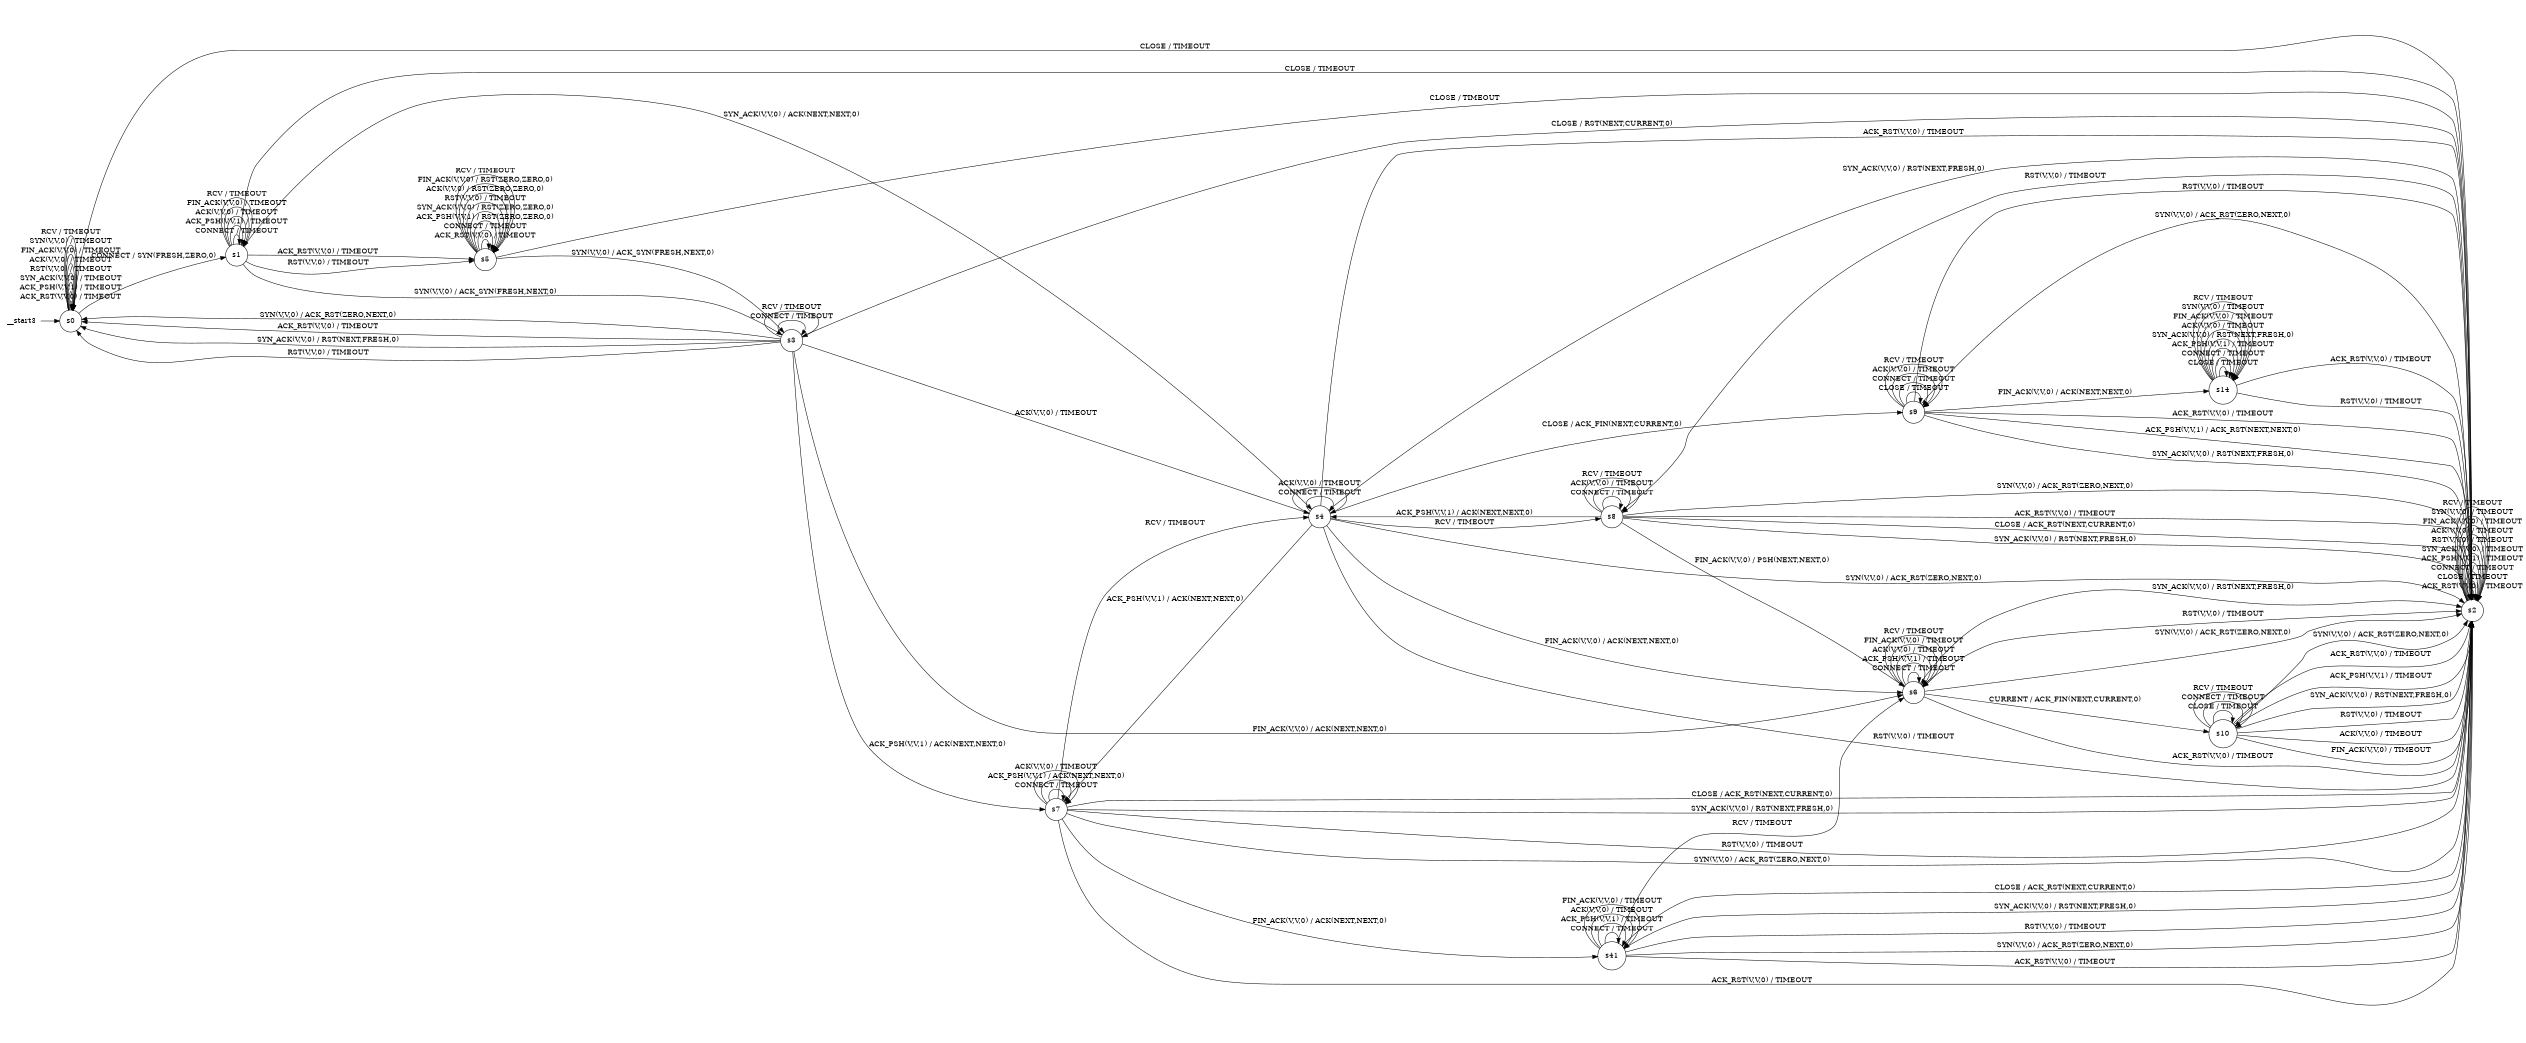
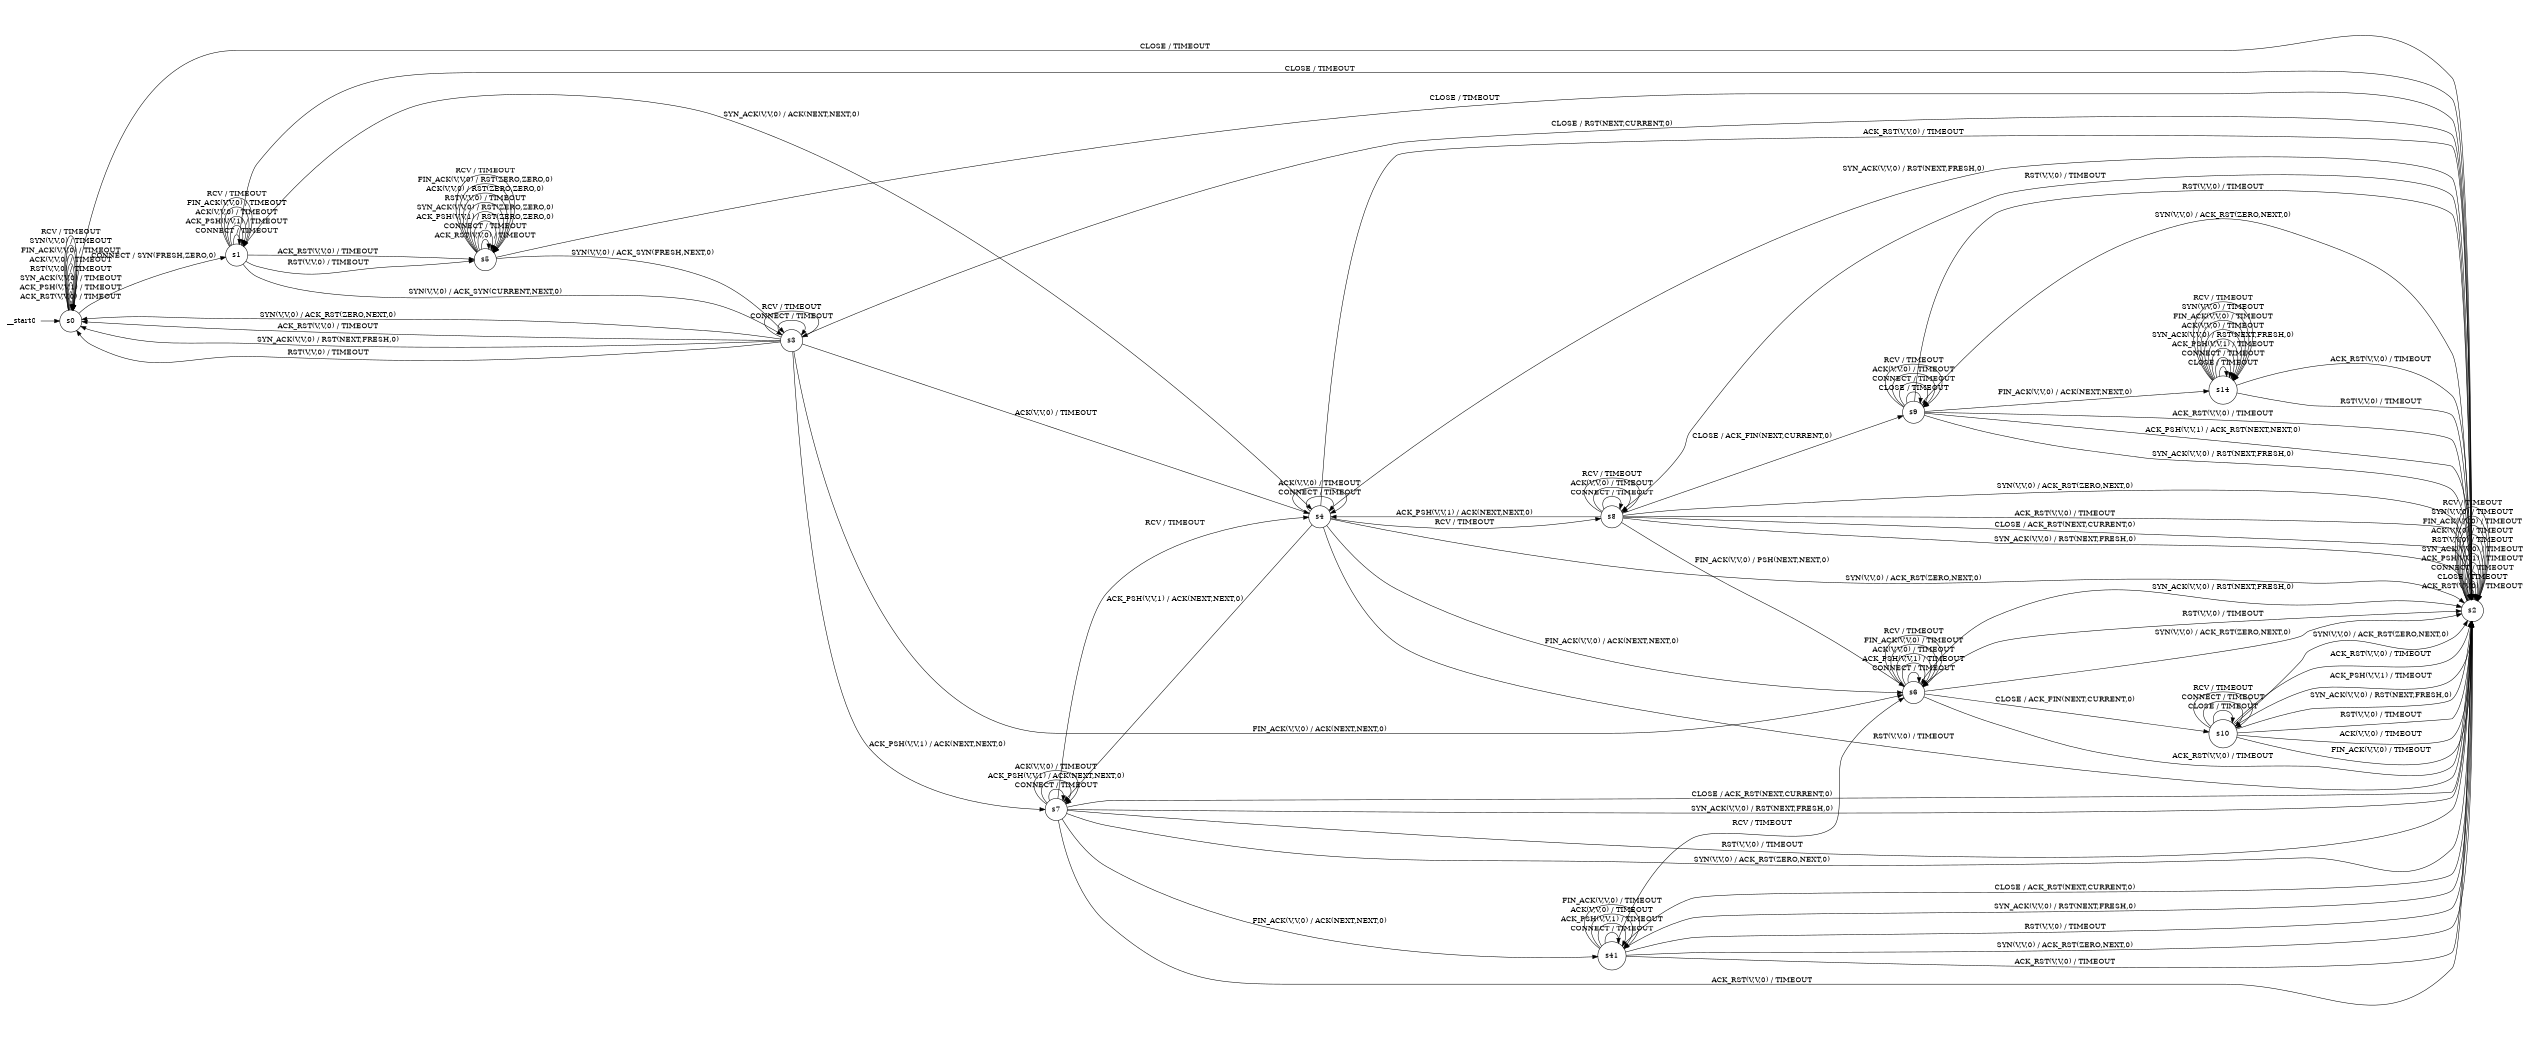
edge "s1" -> "s3": label "SYN(V,V,0) / ACK_SYN(FRESH,NEXT,0)" -> "SYN(V,V,0) / ACK_SYN(CURRENT,NEXT,0)"
node "__start3": label "__start3" -> "__start0"
edge "s4" -> "s9": now "s8" -> "s9"
edge "s6" -> "s10": label "CURRENT / ACK_FIN(NEXT,CURRENT,0)" -> "CLOSE / ACK_FIN(NEXT,CURRENT,0)"
